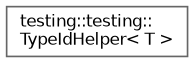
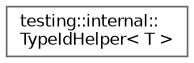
node "testing::testing:: TypeIdHelper< T >": label "testing::testing:: TypeIdHelper< T >" -> "testing::internal:: TypeIdHelper< T >"
